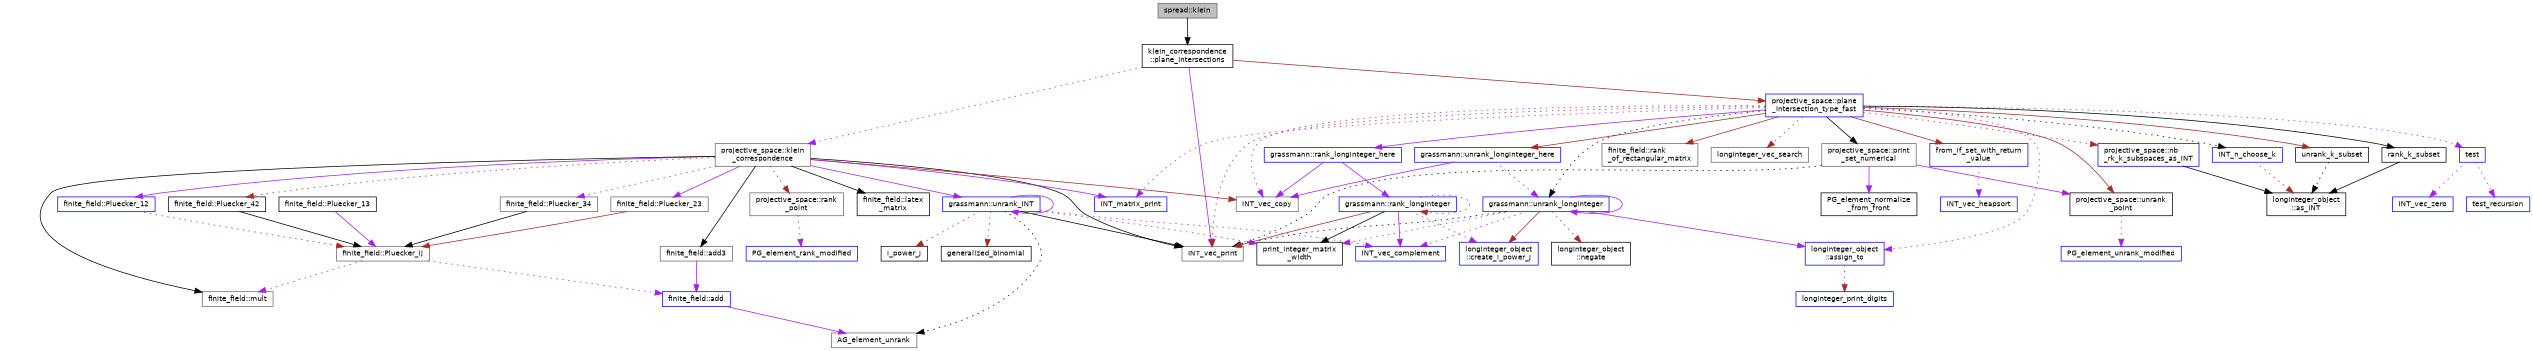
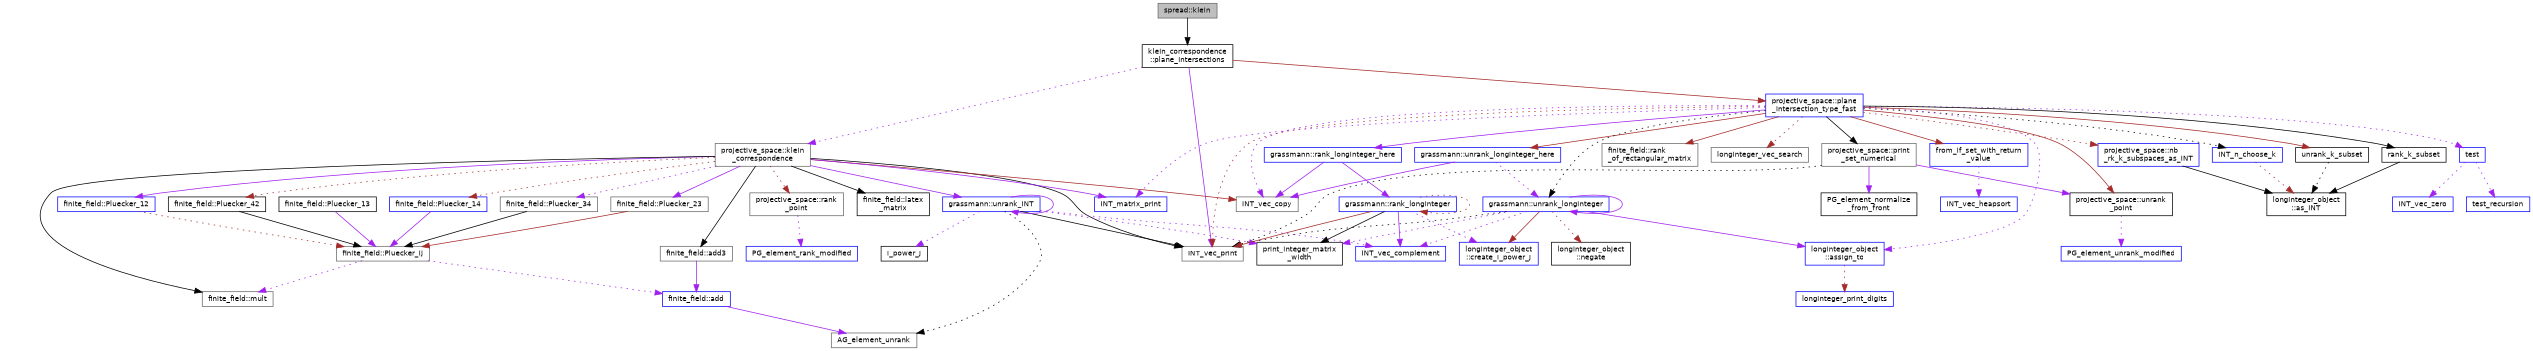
node "finite_field::Pluecker_14": added
edge "grassmann::unrank_INT" -> "i_power_j": color brown -> purple
node "generalized_binomial": removed
